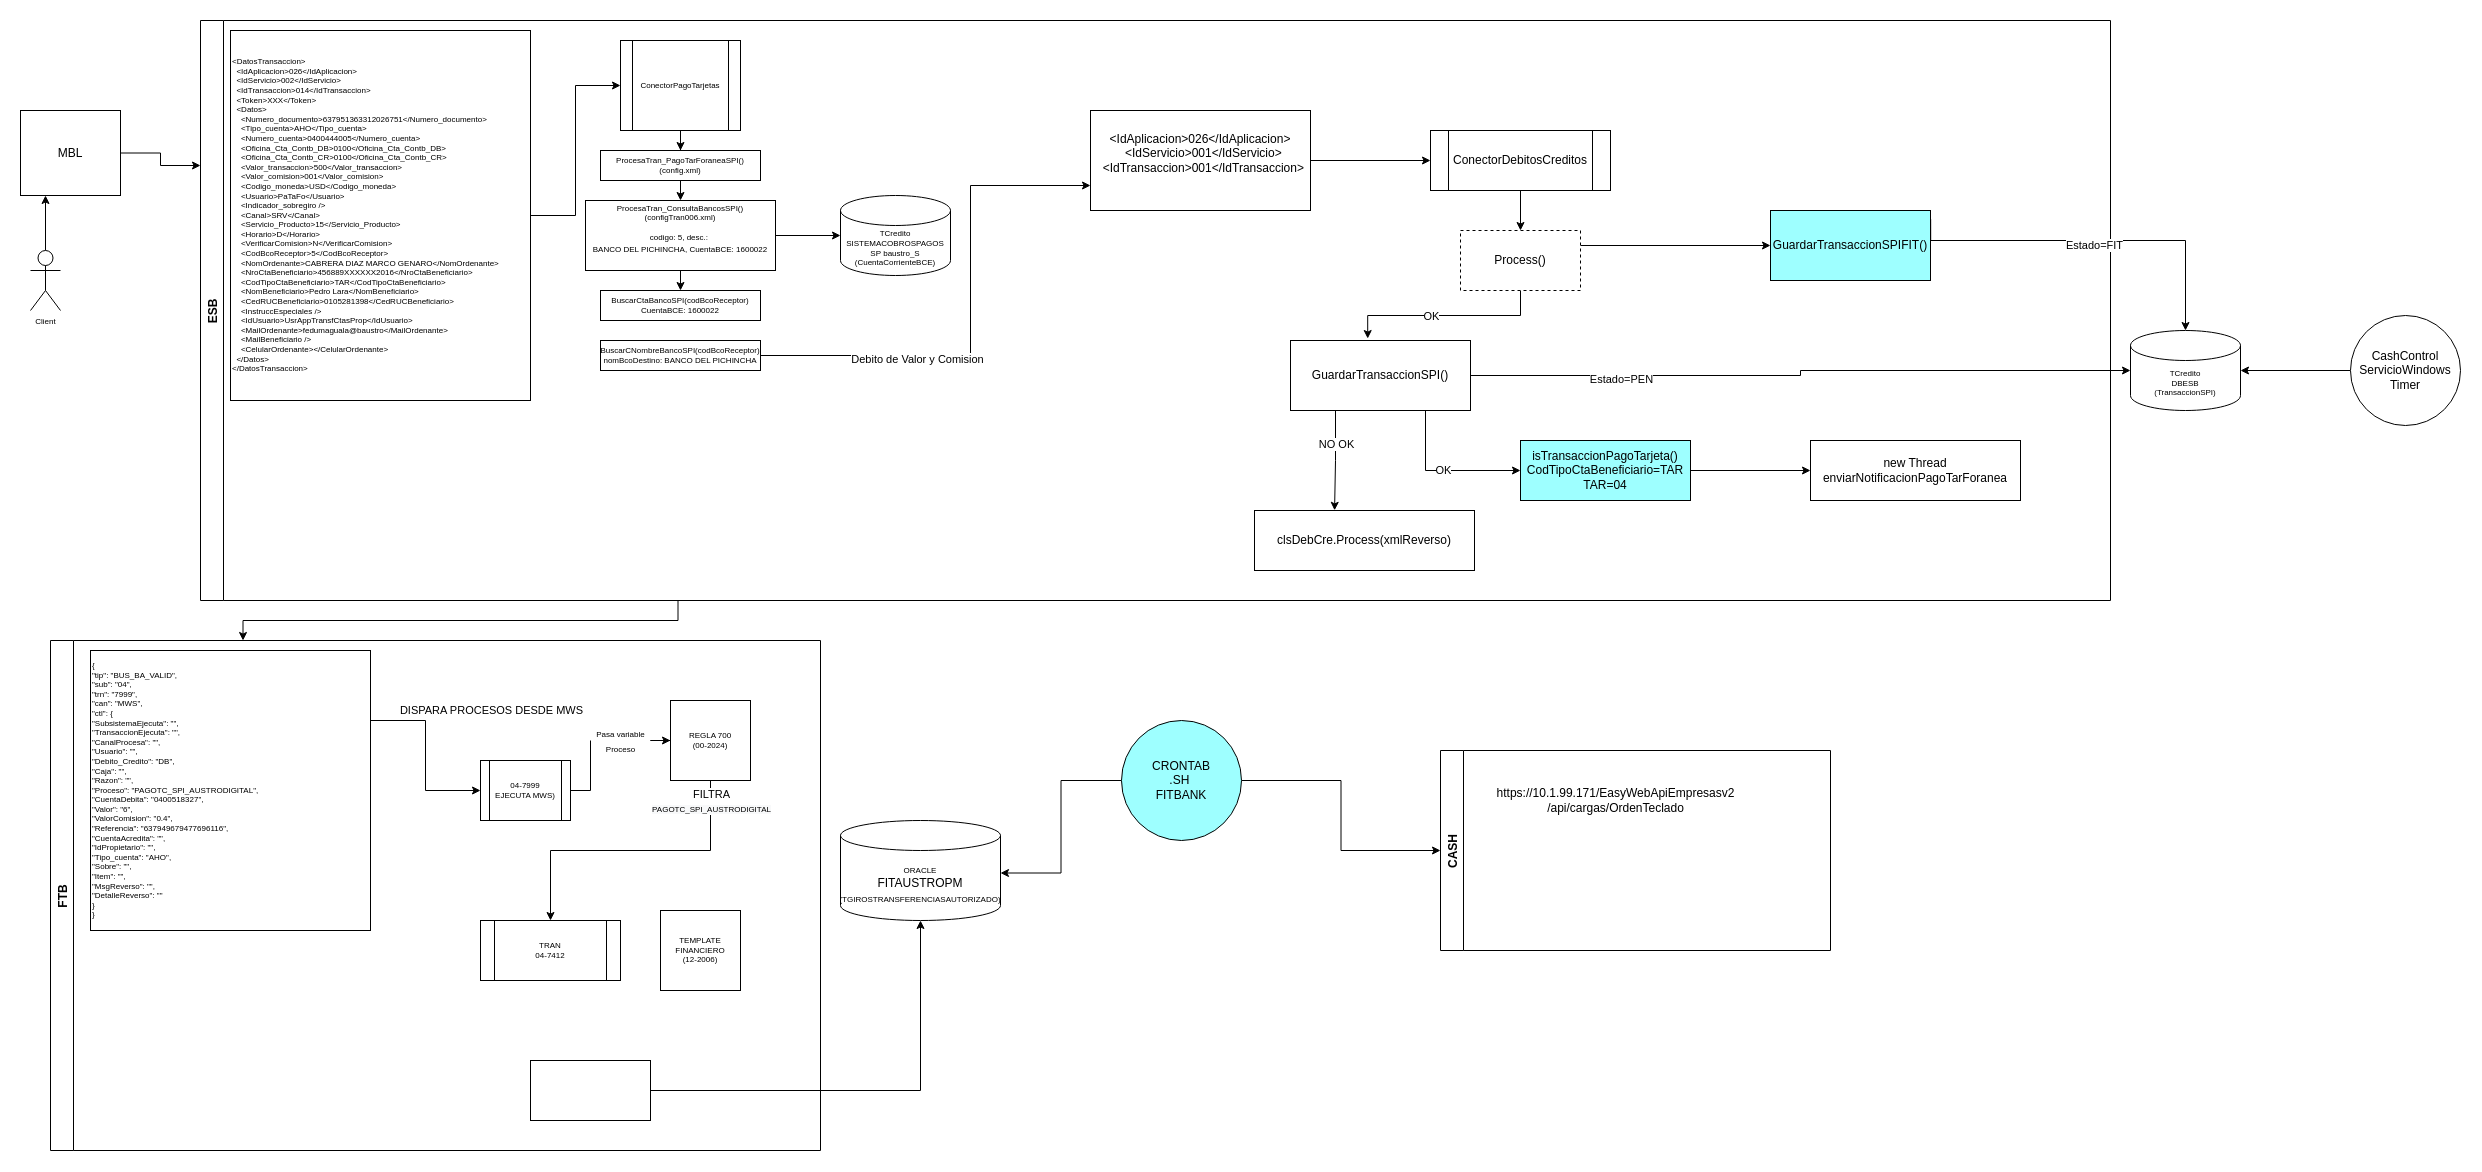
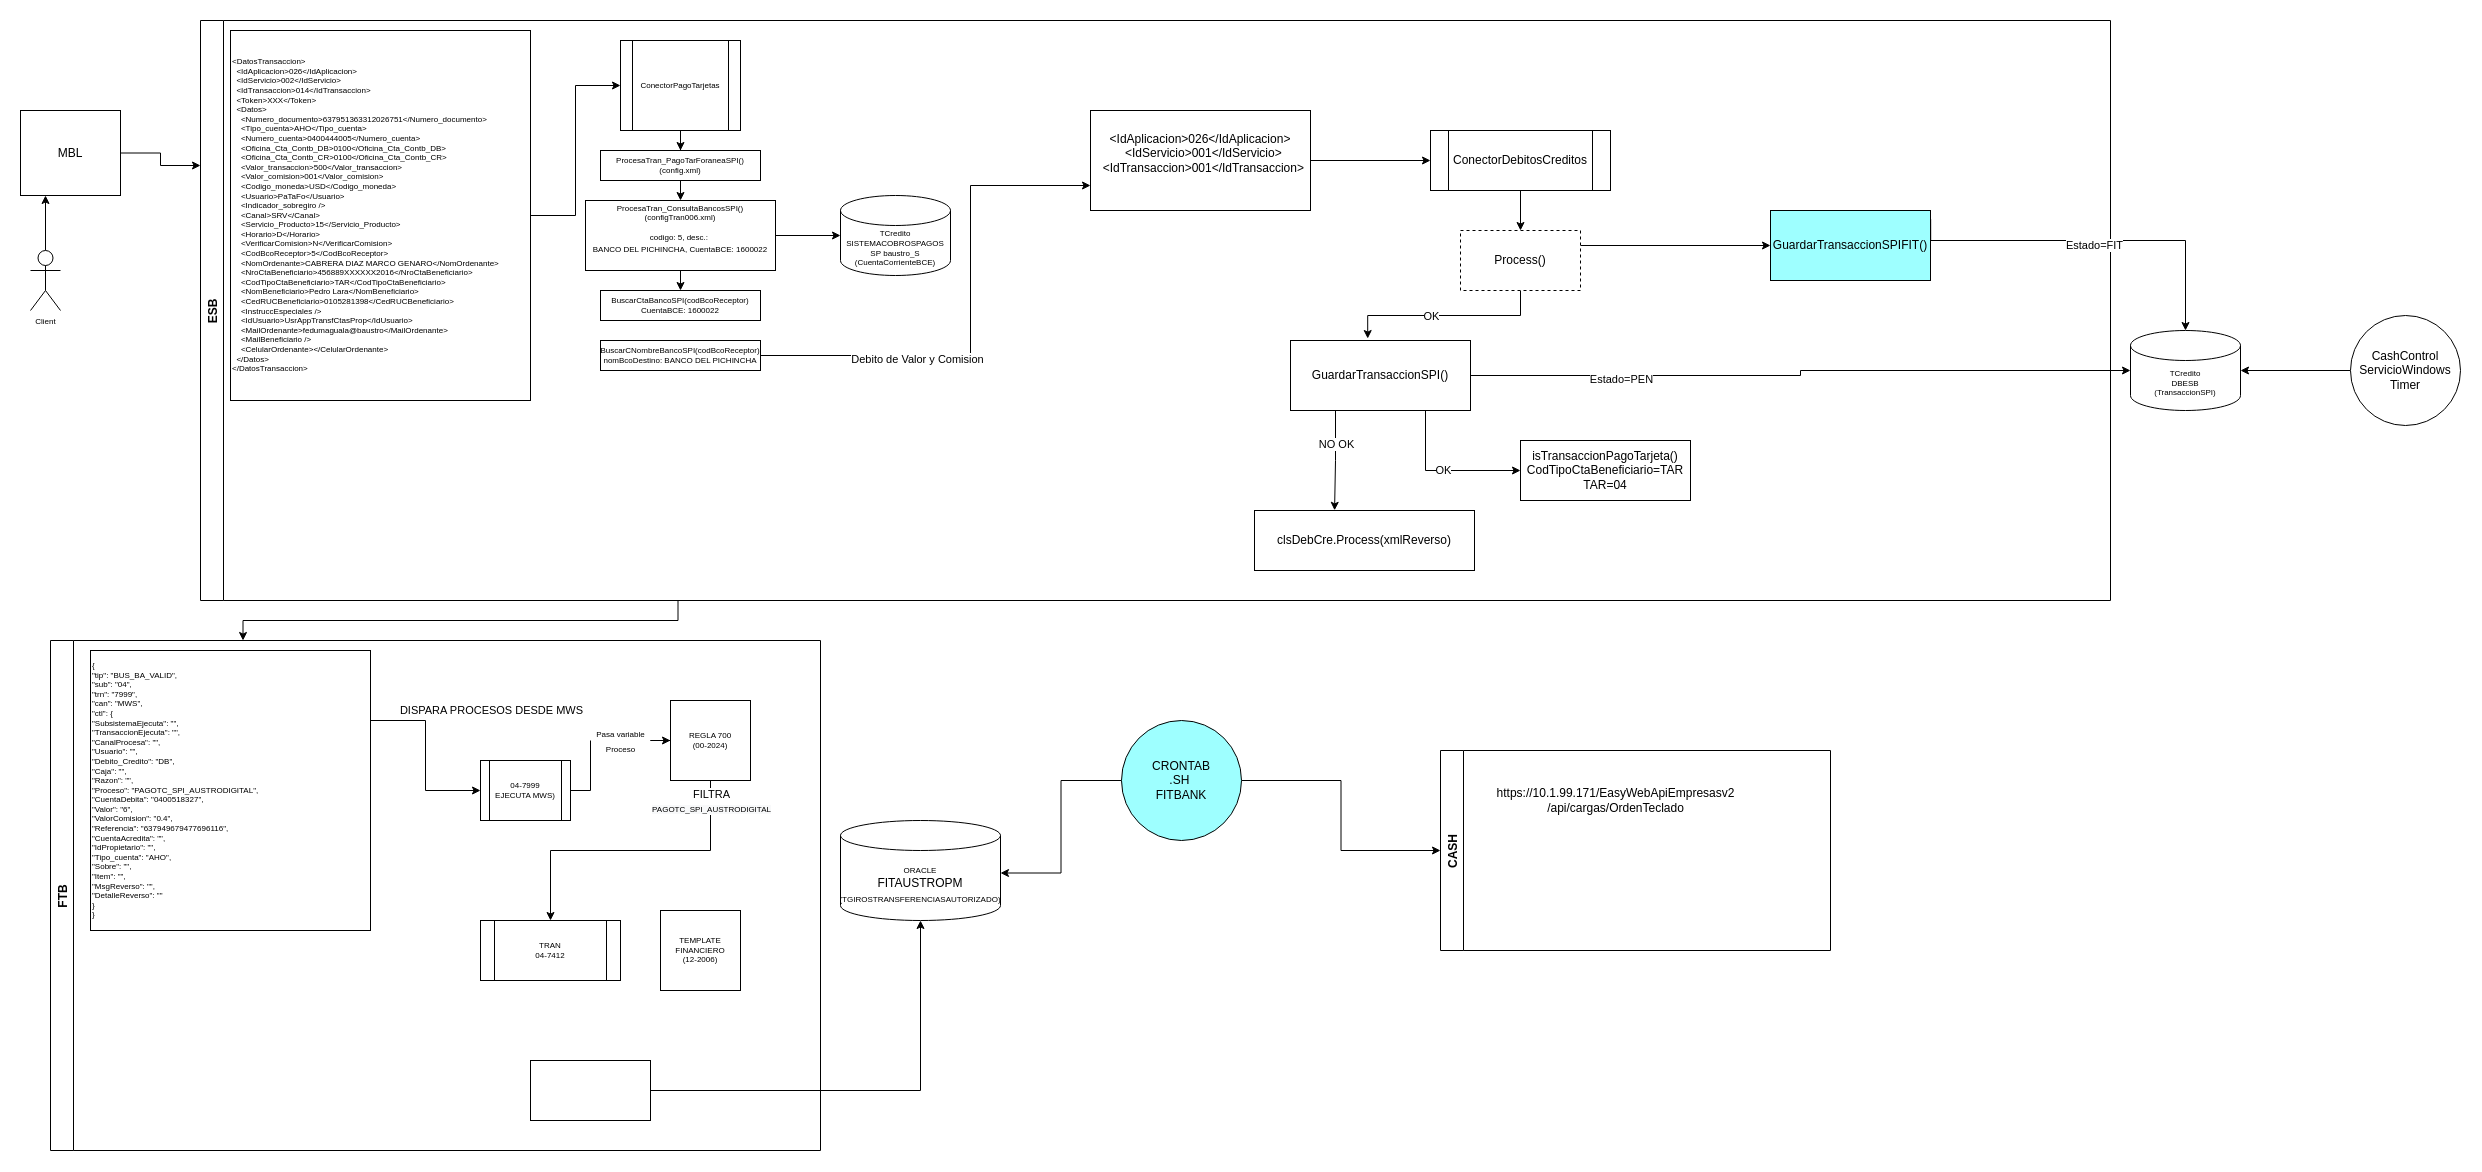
node "isTransaccionPagoTarjeta() CodTipoCtaBeneficiario=TAR TAR=04": fillcolor #9effff -> #ffffff
edge "isTransaccionPagoTarjeta() CodTipoCtaBeneficiario=TAR TAR=04" -> "new Thread enviarNotificacionPagoTarForanea": removed
node "new Thread enviarNotificacionPagoTarForanea": removed
